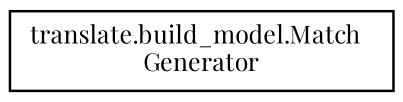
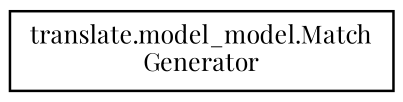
node "translate.build_model.Match Generator": label "translate.build_model.Match Generator" -> "translate.model_model.Match Generator"
